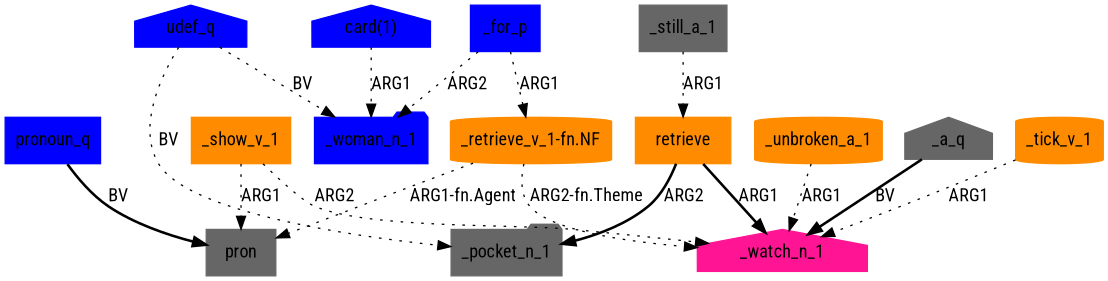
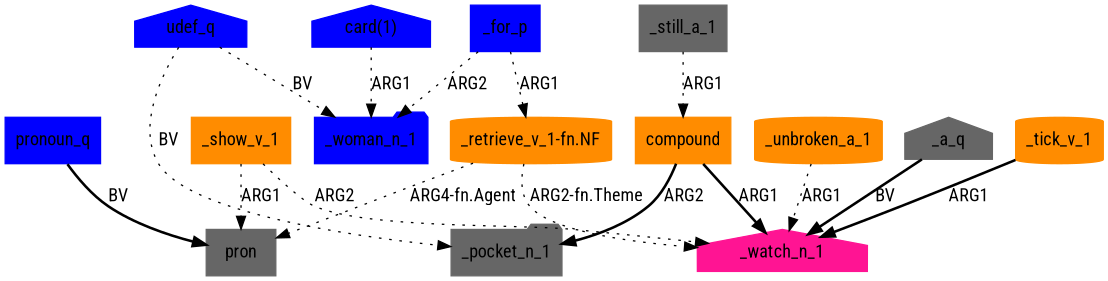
node "retrieve": label "retrieve" -> "compound"
edge "_retrieve_v_1-fn.NF" -> "pron": label "ARG1-fn.Agent" -> "ARG4-fn.Agent"
edge "_tick_v_1" -> "_watch_n_1": style dotted -> bold
